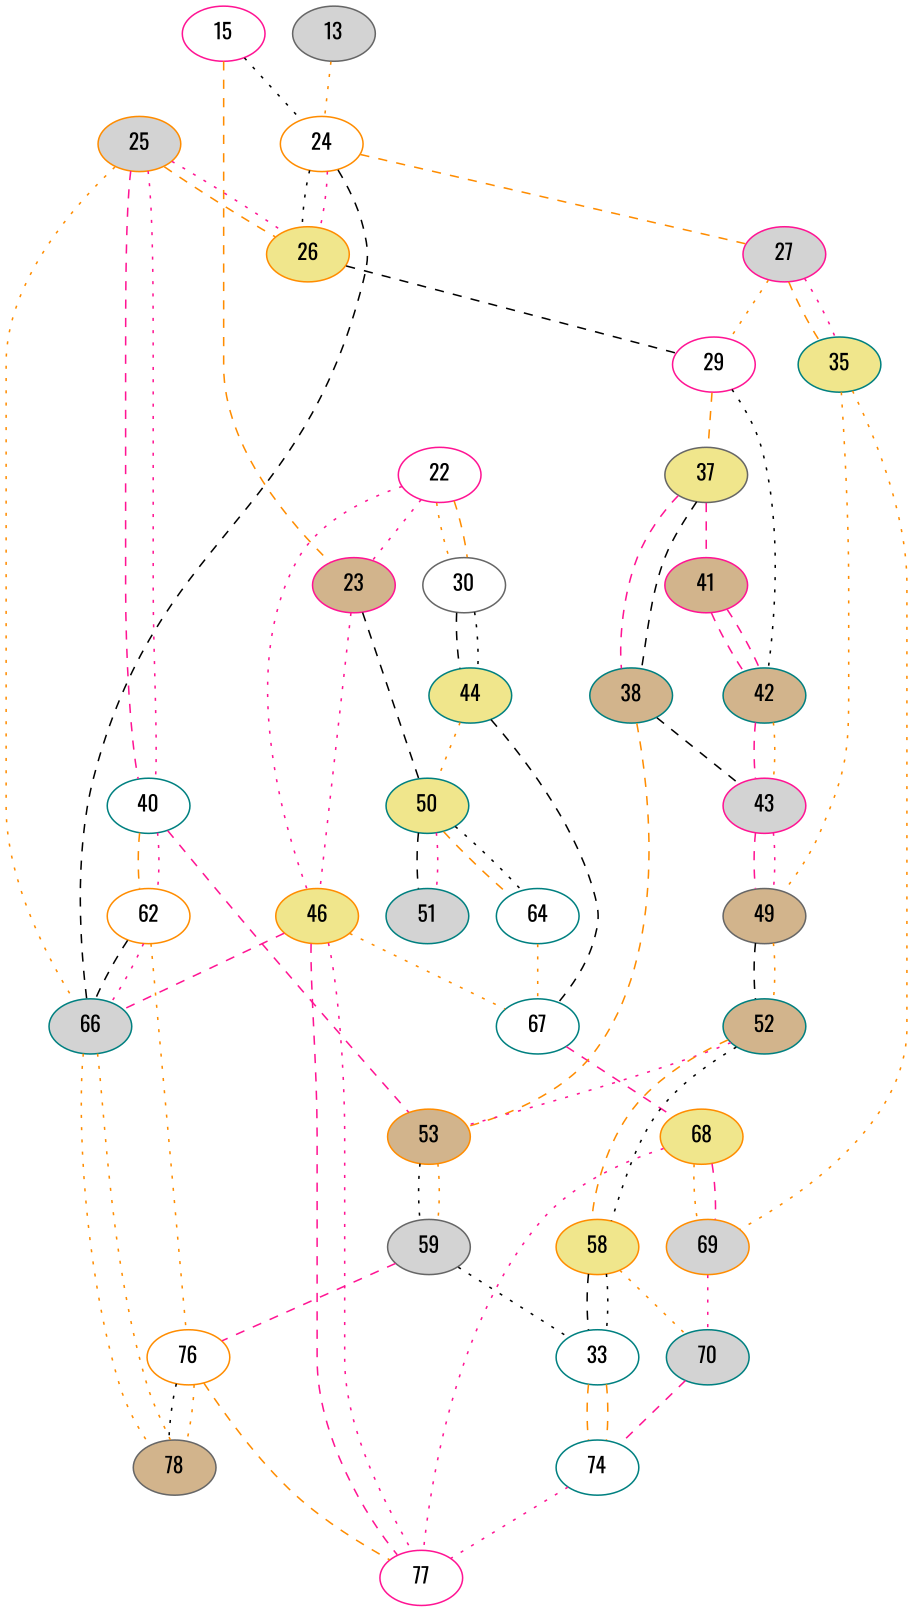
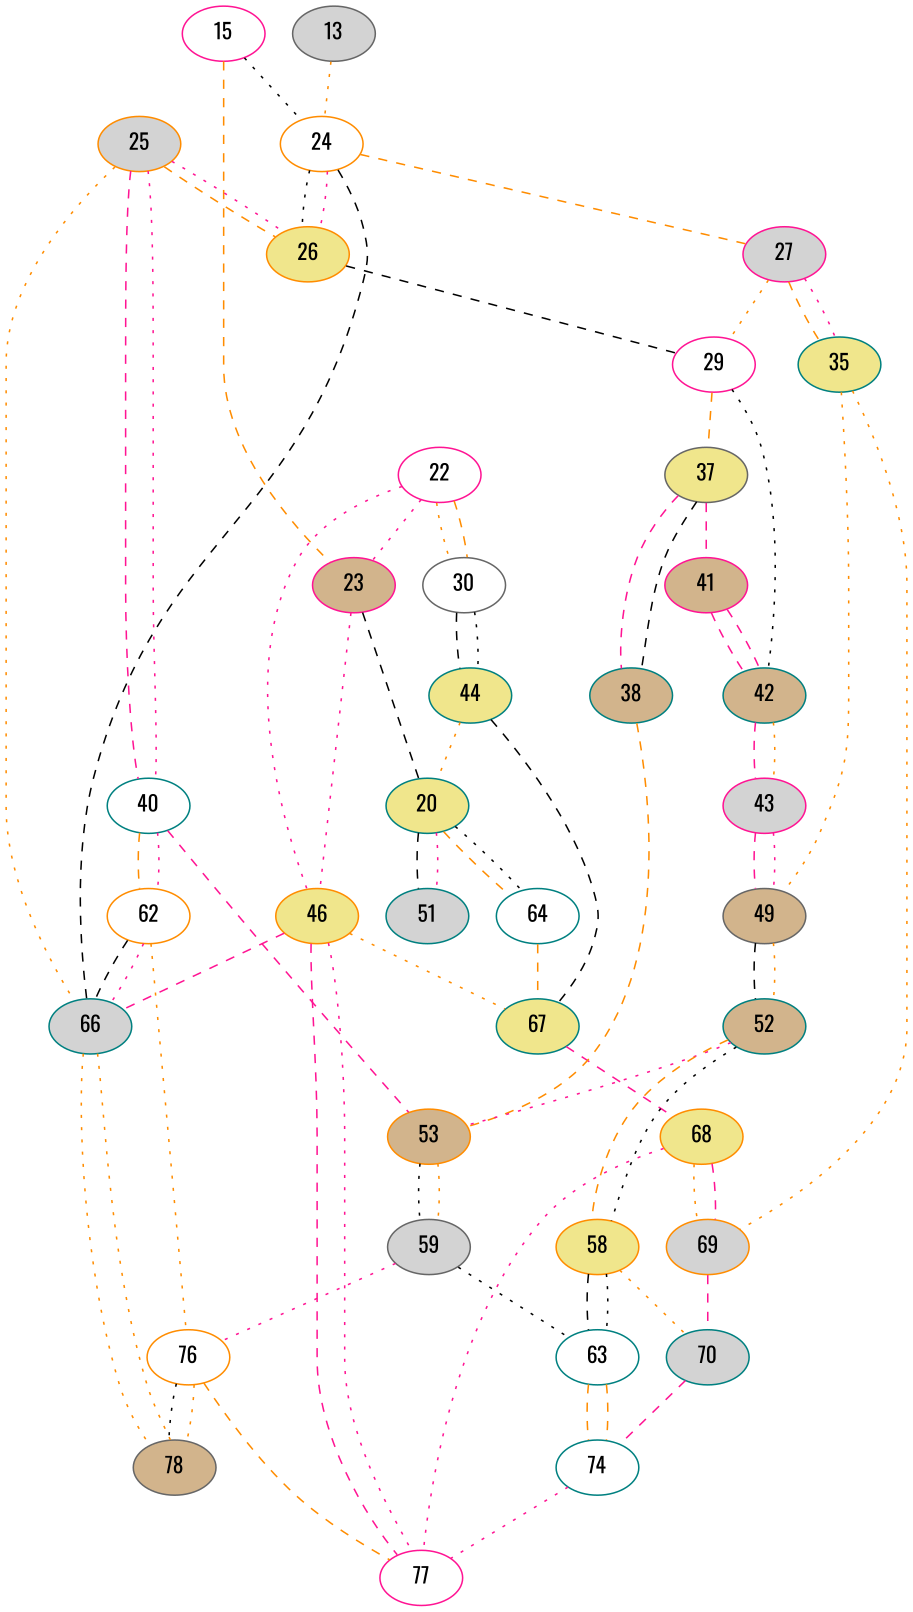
edge "38" -- "43": removed
node "50": label "50" -> "20"
edge "64" -- "67": style dotted -> dashed
node "67": fillcolor white -> khaki
edge "69" -- "70": style dotted -> dashed
edge "59" -- "76": style dashed -> dotted
node "33": label "33" -> "63"
